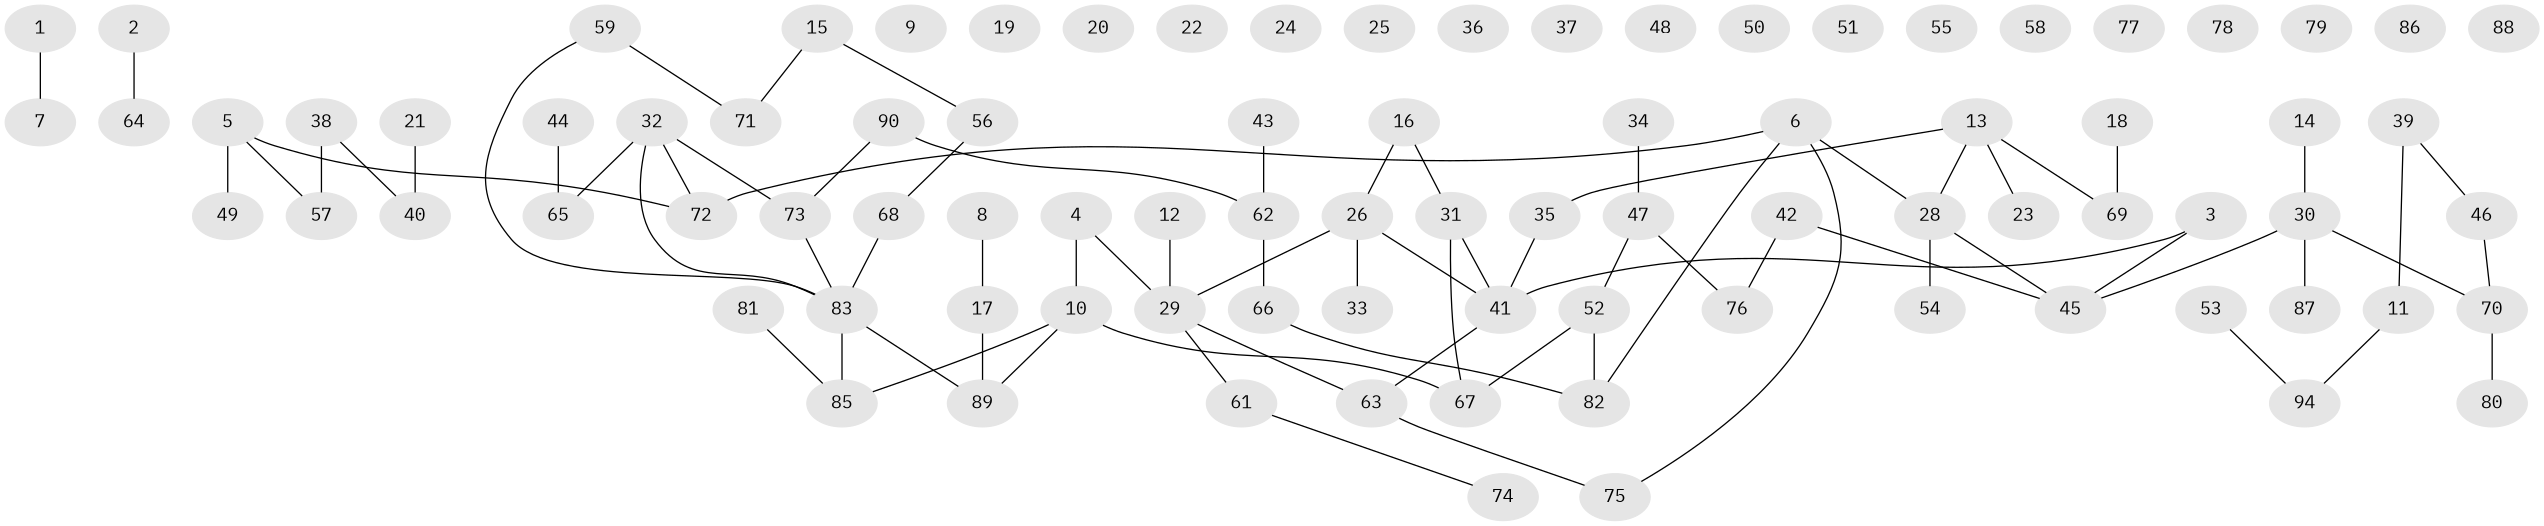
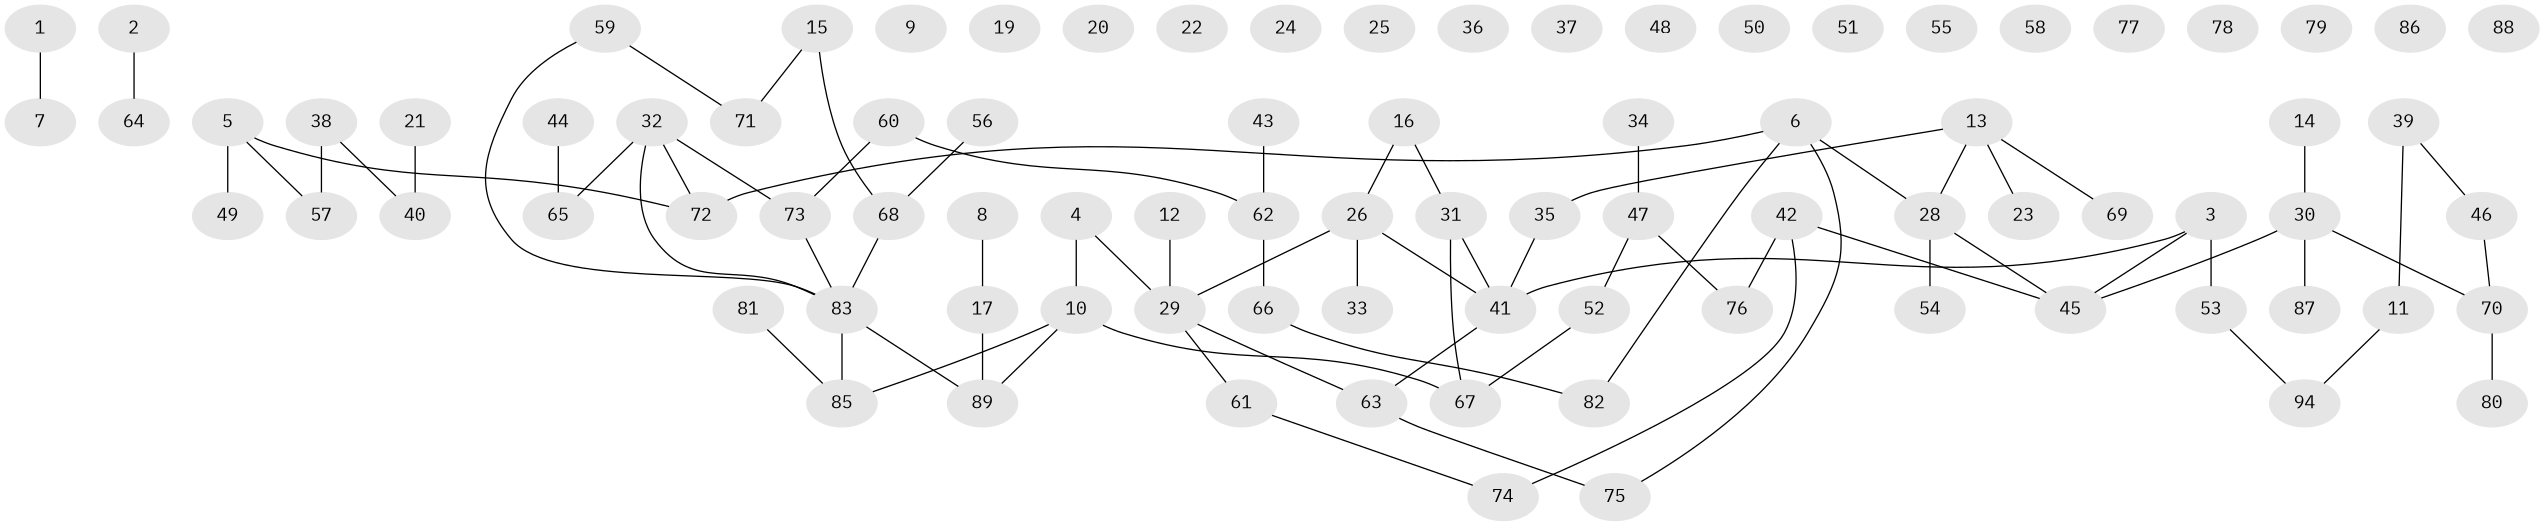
edge "15" -- "56": now "15" -- "68"
node "90": label "90" -> "60"
node "18": removed
edge "3" -- "53": added
edge "52" -- "82": removed
edge "42" -- "74": added
